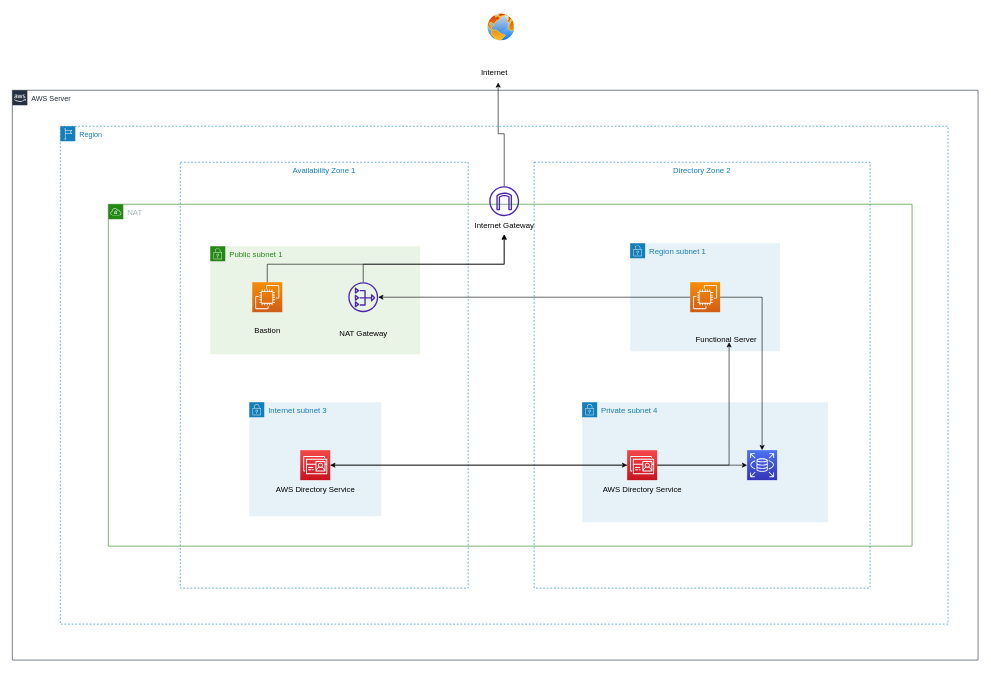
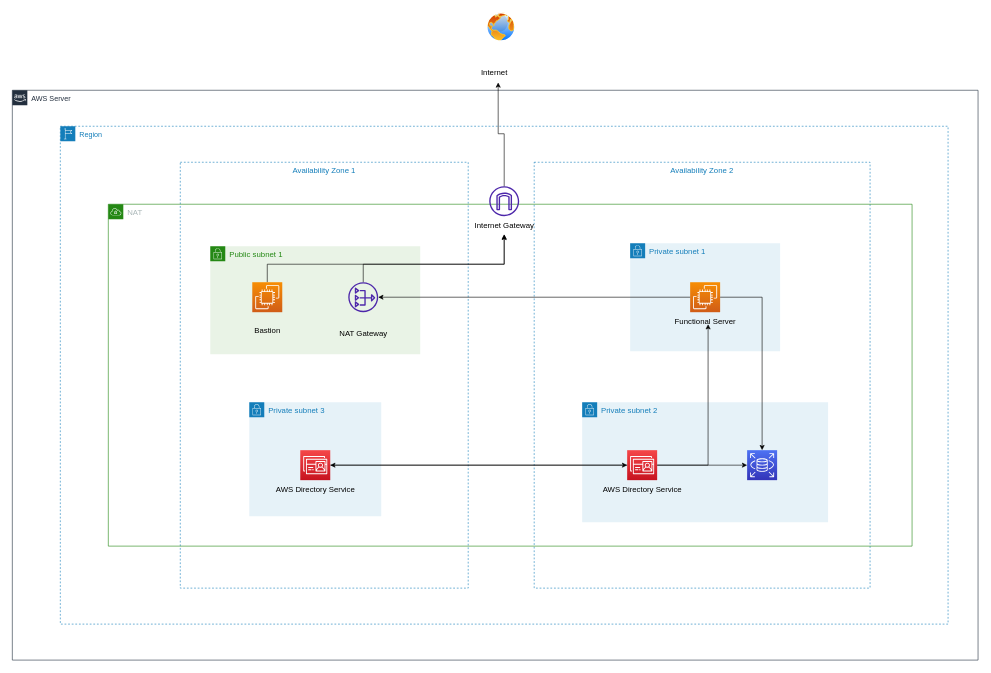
node "Directory Zone 2": label "Directory Zone 2" -> "Availability Zone 2"
node "Region subnet 1": label "Region subnet 1" -> "Private subnet 1"
node "Functional Server": moved (726, 339) -> (705, 321)
node "Internet subnet 3": label "Internet subnet 3" -> "Private subnet 3"
node "Private subnet 4": label "Private subnet 4" -> "Private subnet 2"
